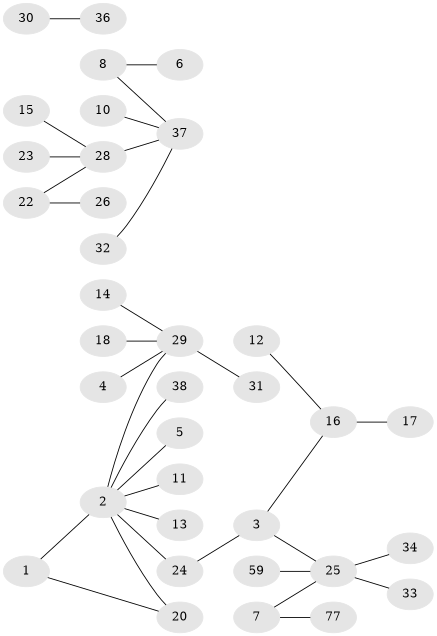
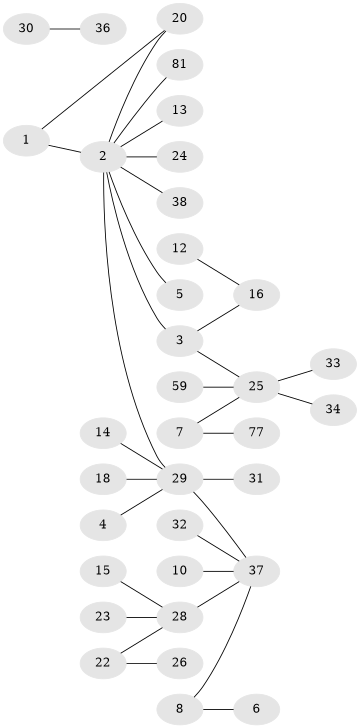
node "17": removed
node "11": label "11" -> "81"
edge "29" -- "37": added
edge "3" -- "24": now "3" -- "2"
